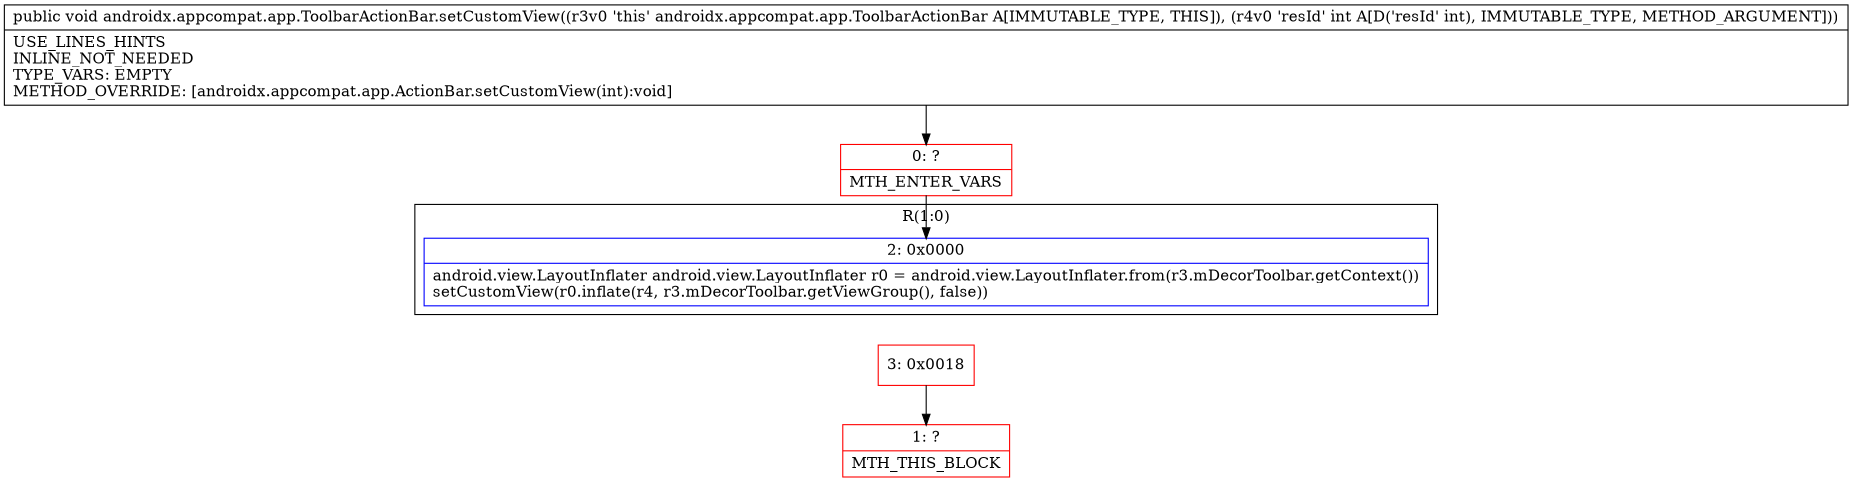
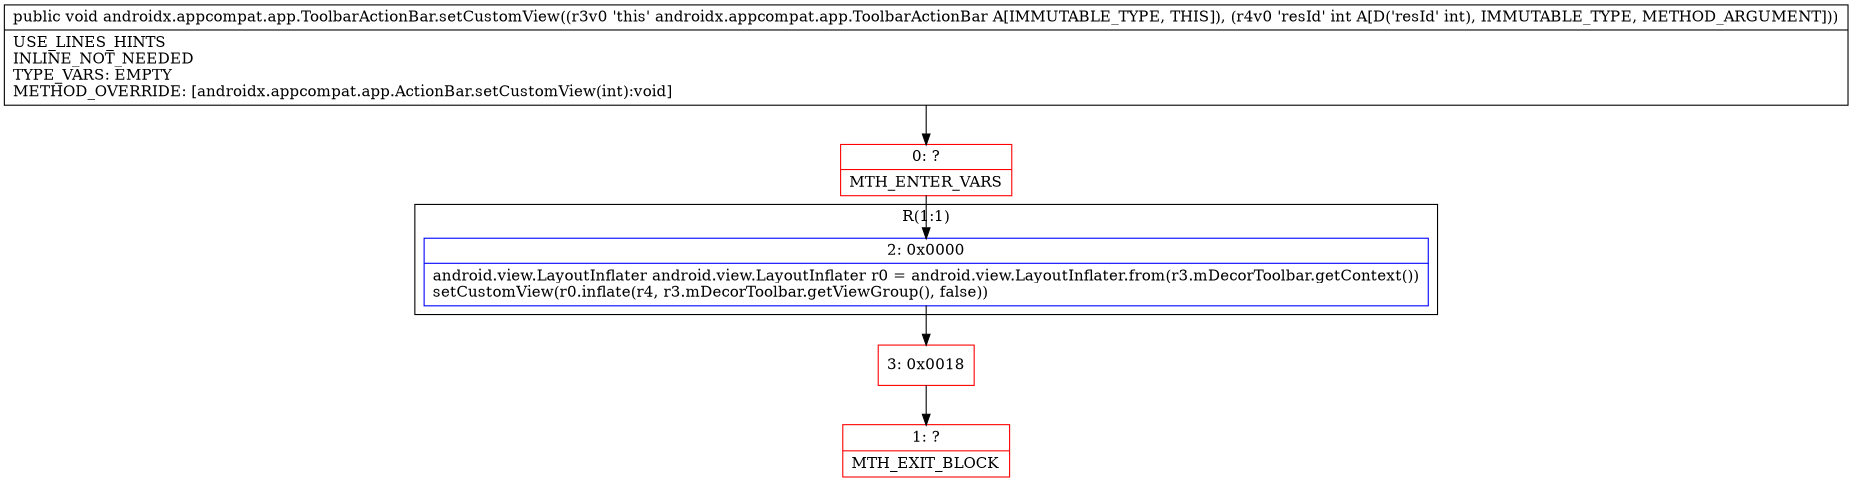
cluster "R(1:0)": label "R(1:0)" -> "R(1:1)"
edge "2: 0x0000" -> "3: 0x0018": added
node "1: ?": text "MTH_THIS_BLOCK" -> "MTH_EXIT_BLOCK"
